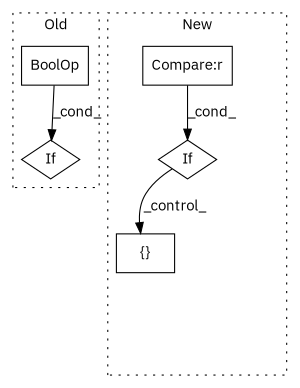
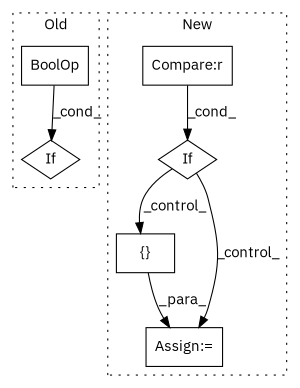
node "Assign:=": added
